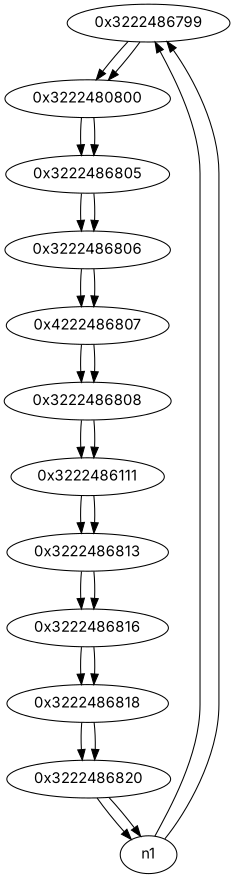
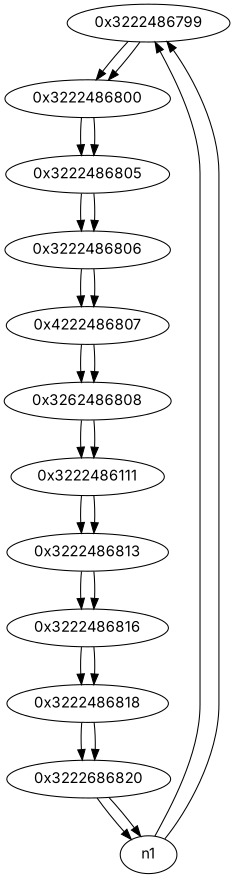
node "0x3222480800": label "0x3222480800" -> "0x3222486800"
node "0x3222486808": label "0x3222486808" -> "0x3262486808"
node "0x3222486820": label "0x3222486820" -> "0x3222686820"
